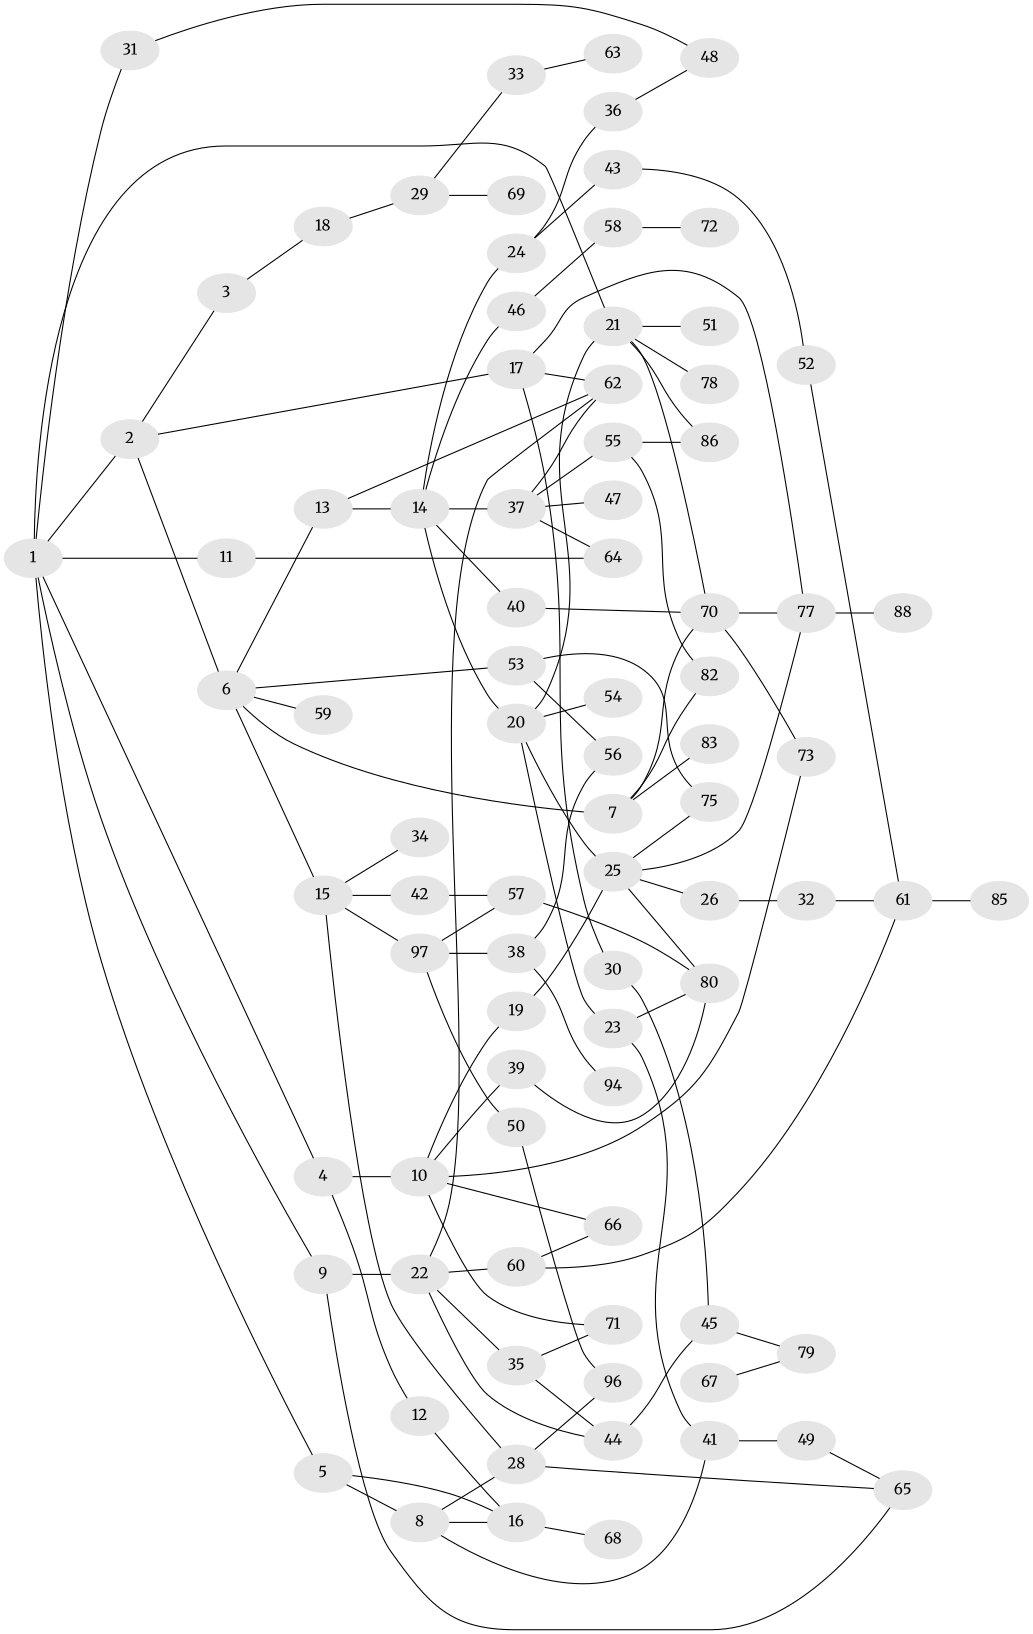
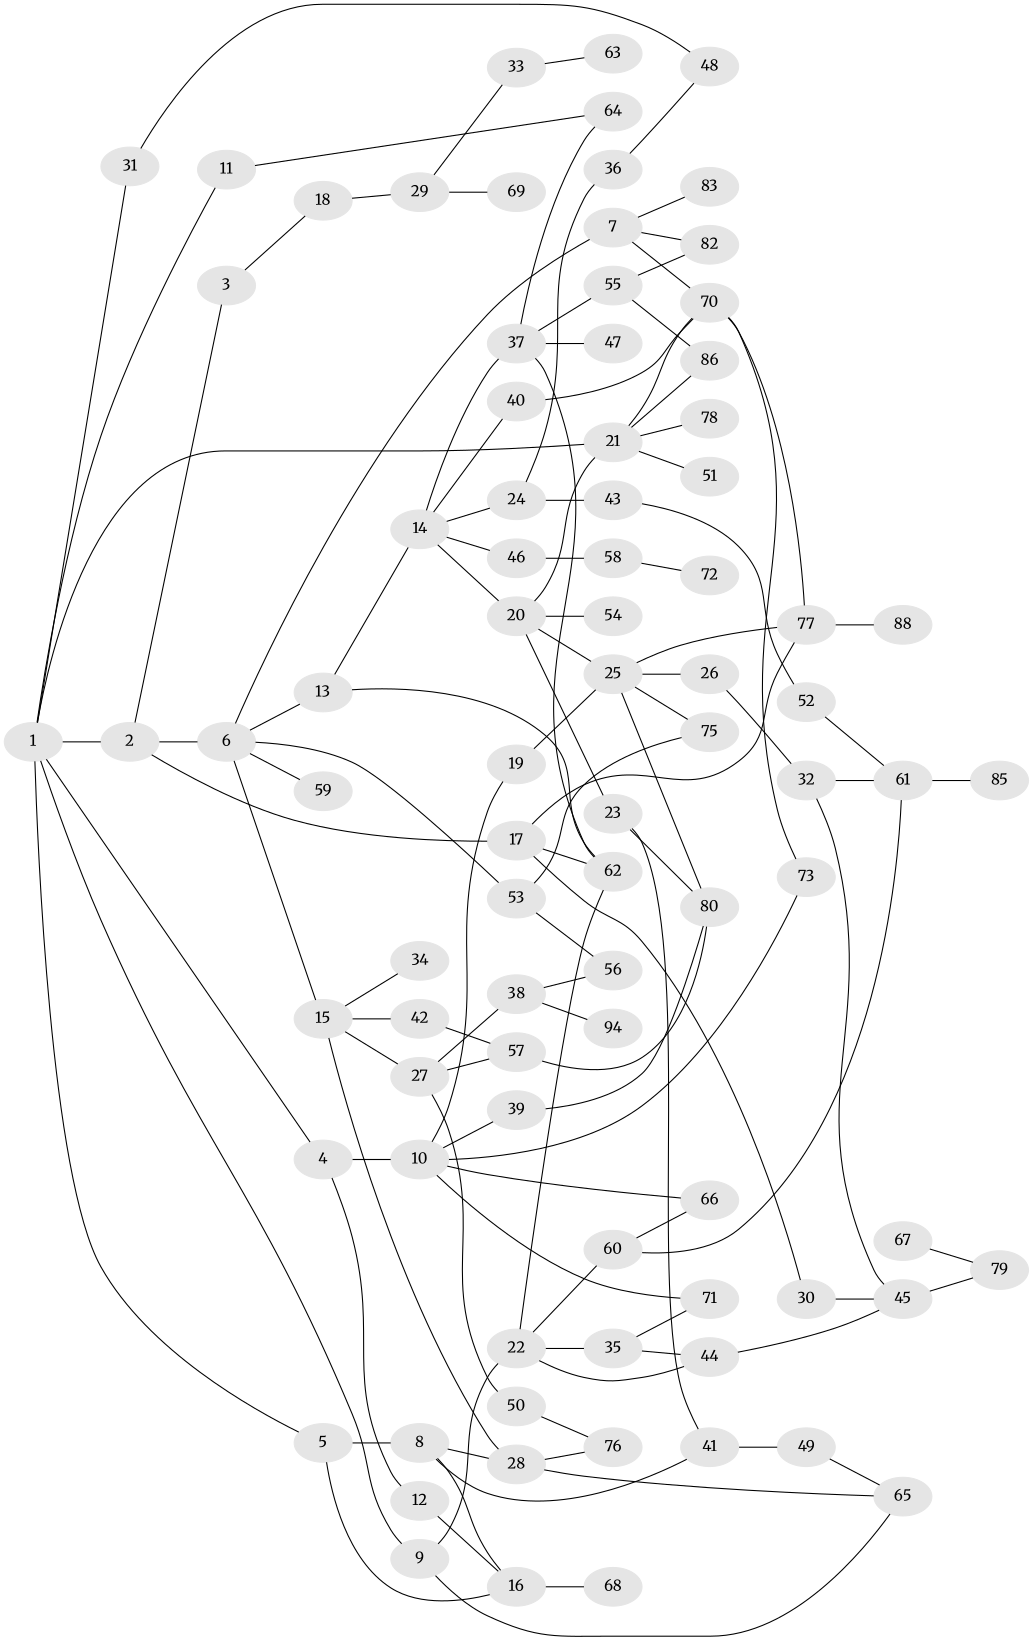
node "97": label "97" -> "27"
edge "32" -- "45": added
node "96": label "96" -> "76"
